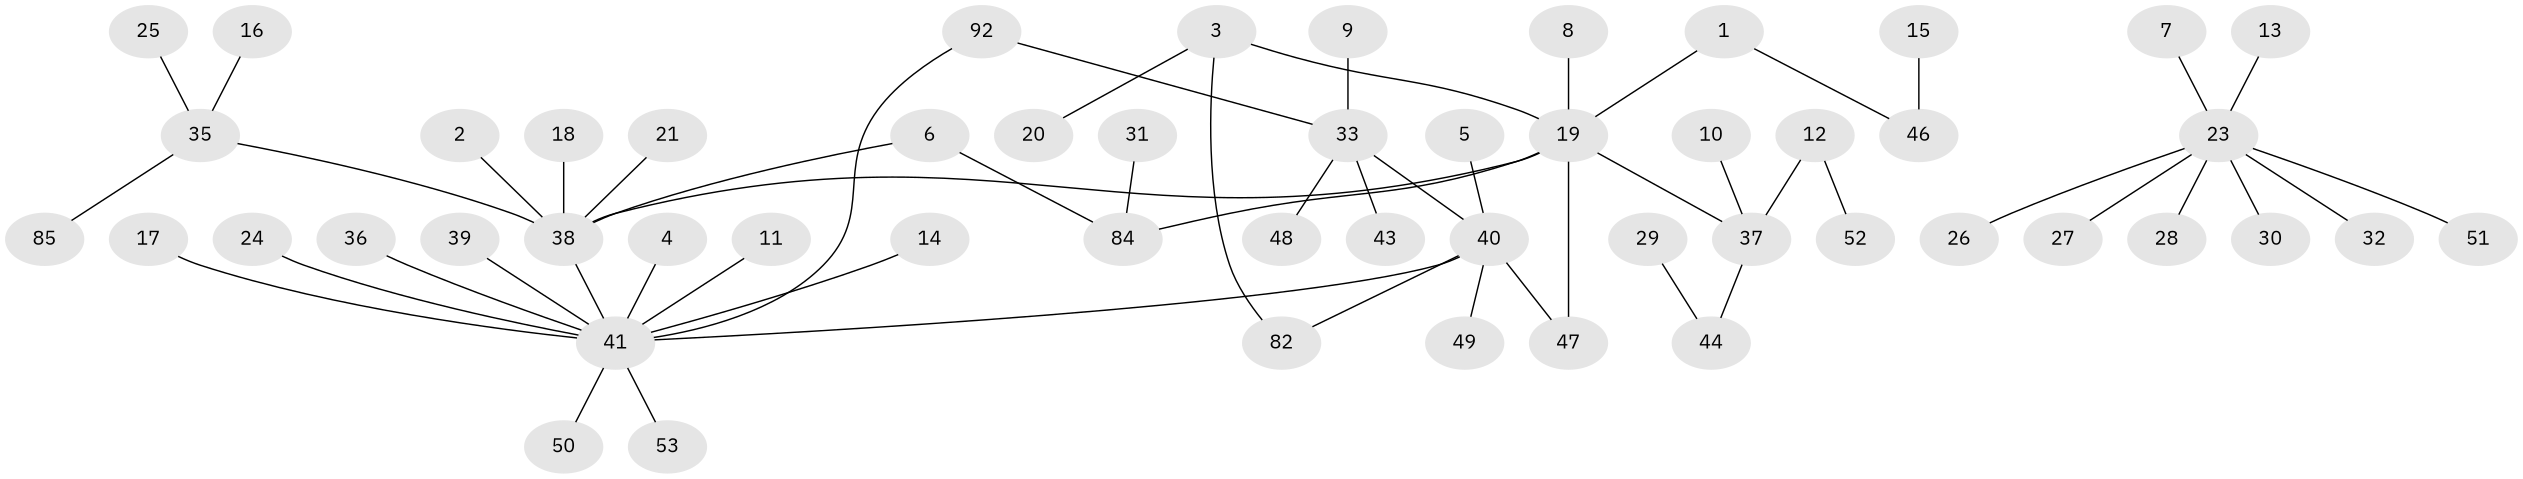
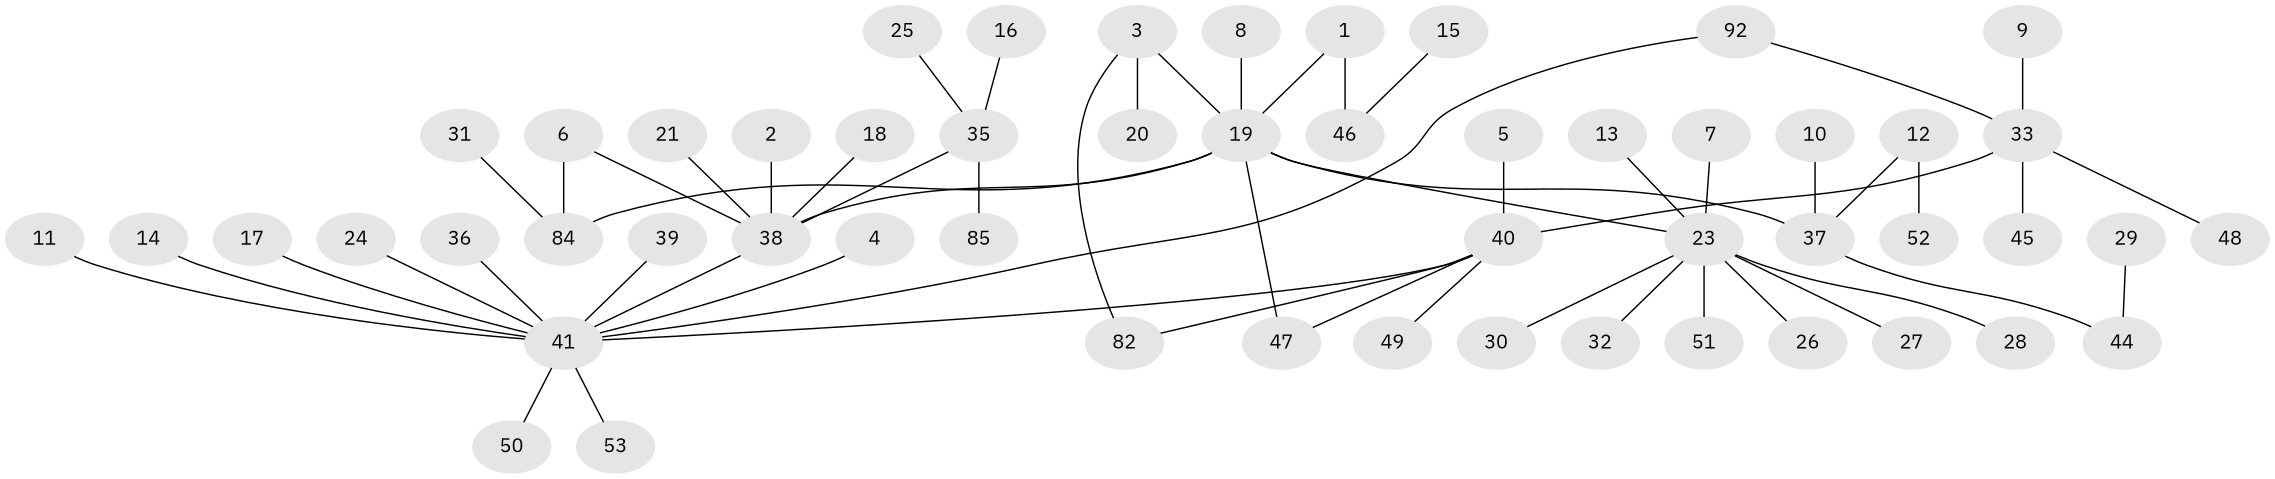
edge "19" -- "23": added
node "43": label "43" -> "45"
